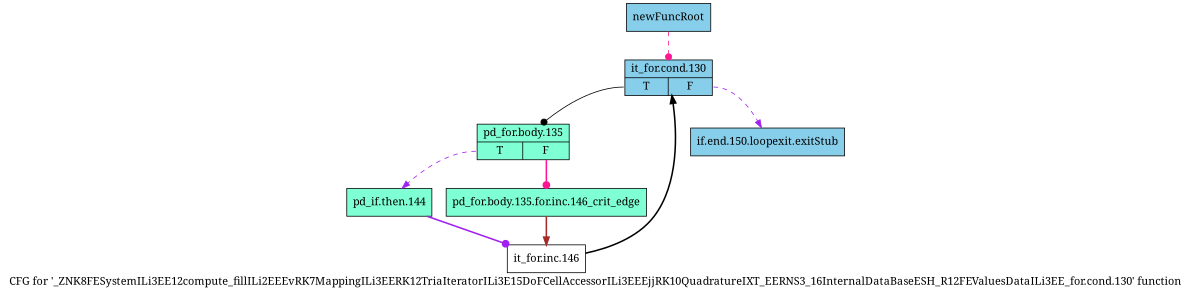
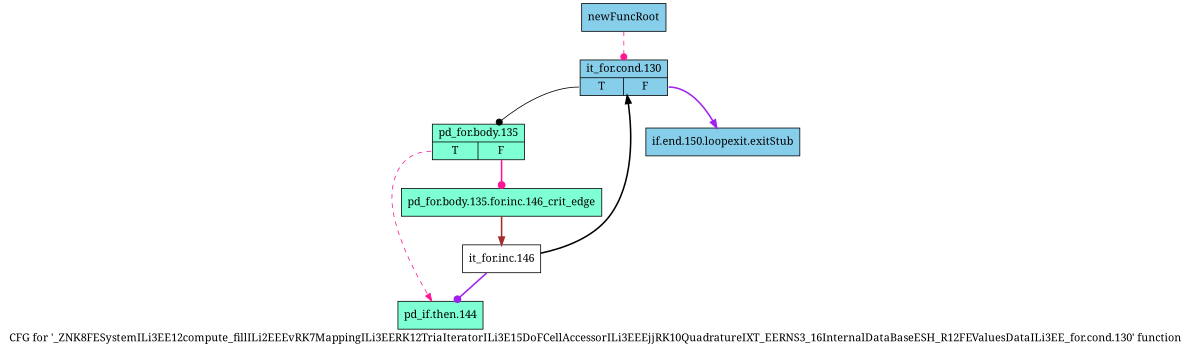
edge "it_for.cond.130" -> "if.end.150.loopexit.exitStub": style dashed -> bold
edge "pd_for.body.135" -> "pd_if.then.144": color purple -> deeppink
edge "pd_if.then.144" -> "it_for.inc.146": reversed
